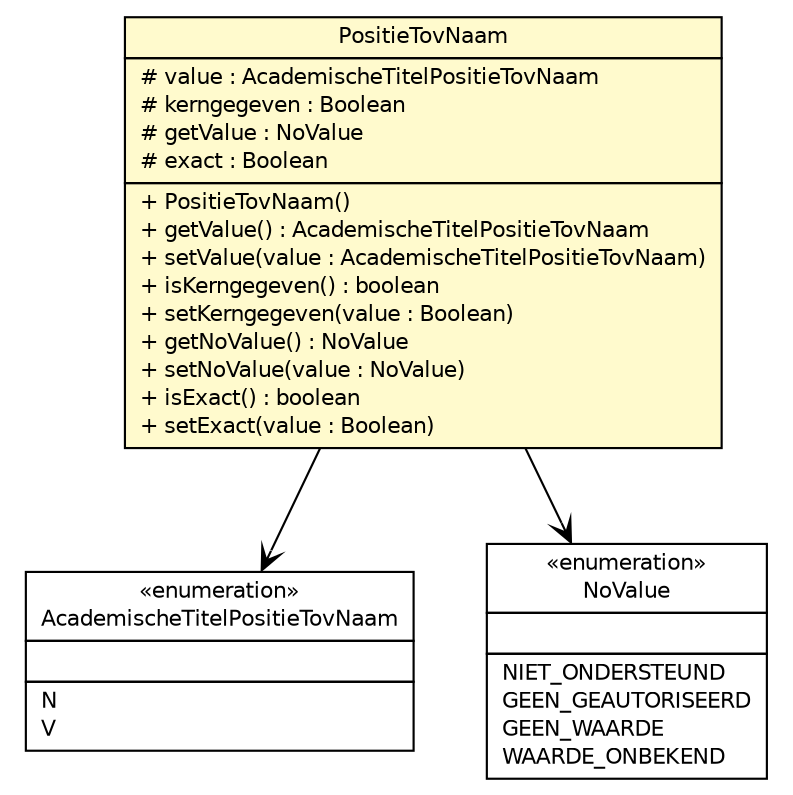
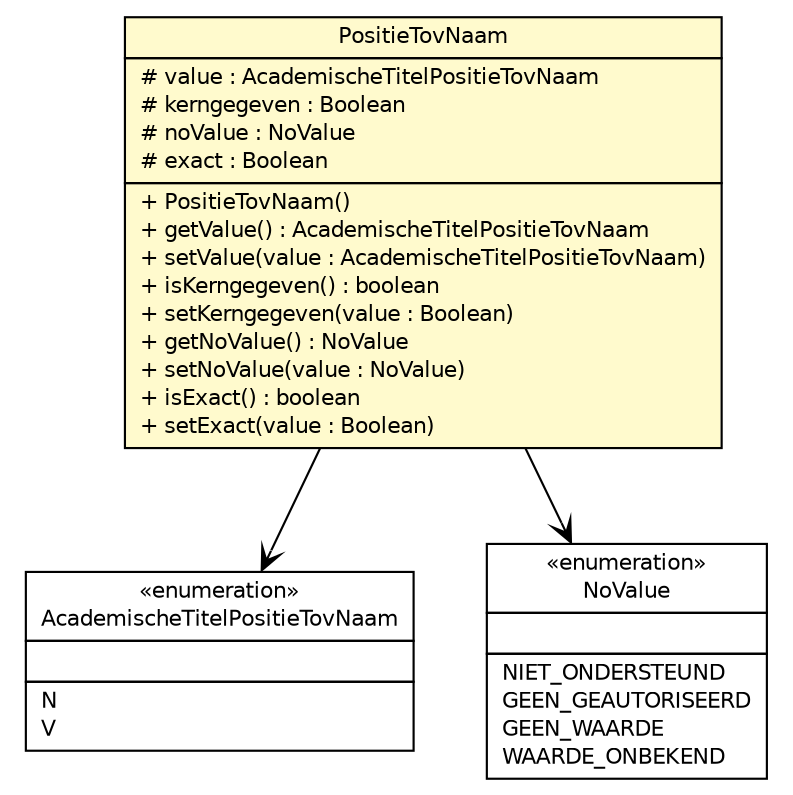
node "PositieTovNaam": text "# getValue : NoValue" -> "# noValue : NoValue"
